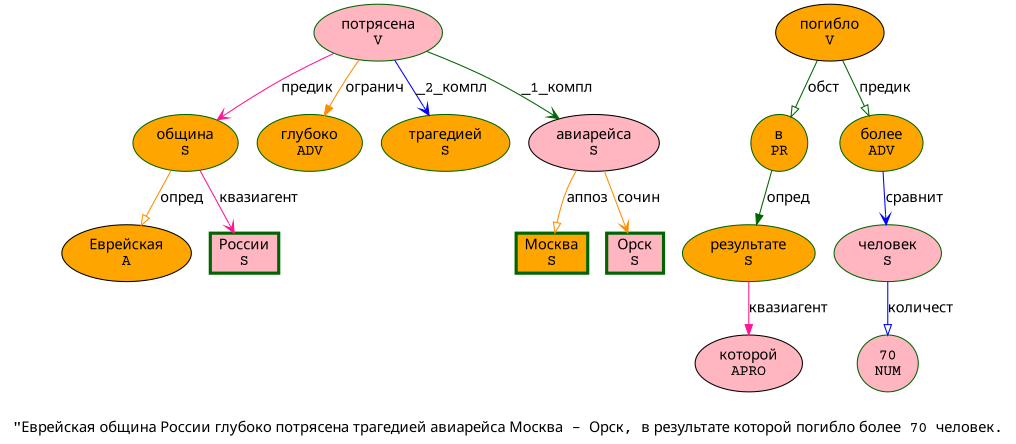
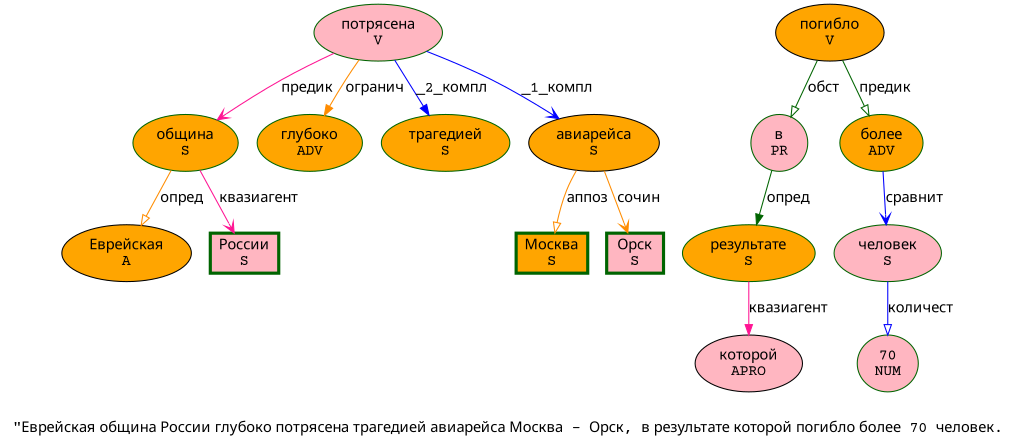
edge "потрясена V" -> "авиарейса S": color darkgreen -> blue
edge "потрясена V" -> "трагедией S": arrowhead vee -> normal
node "авиарейса S": fillcolor lightpink -> orange
node "в PR": fillcolor orange -> lightpink
